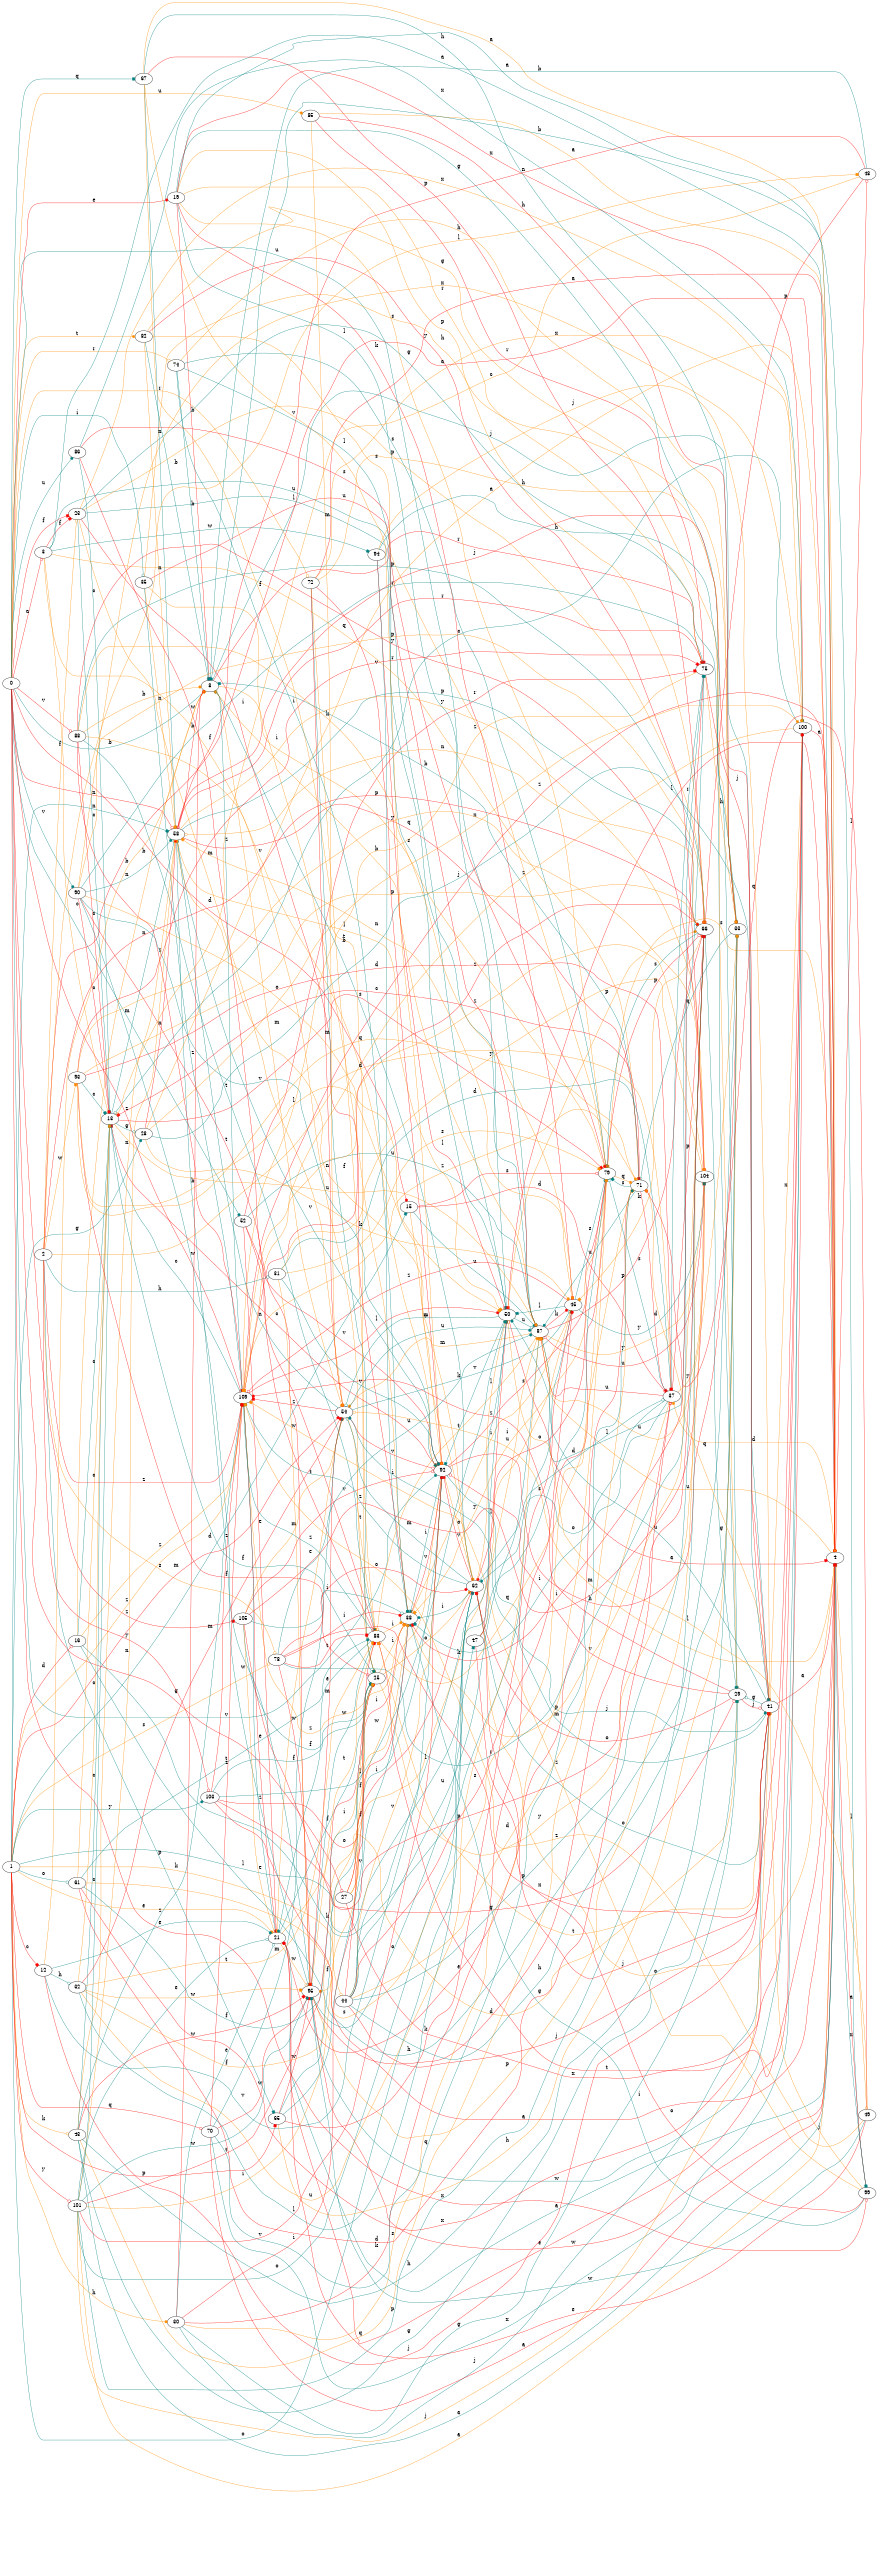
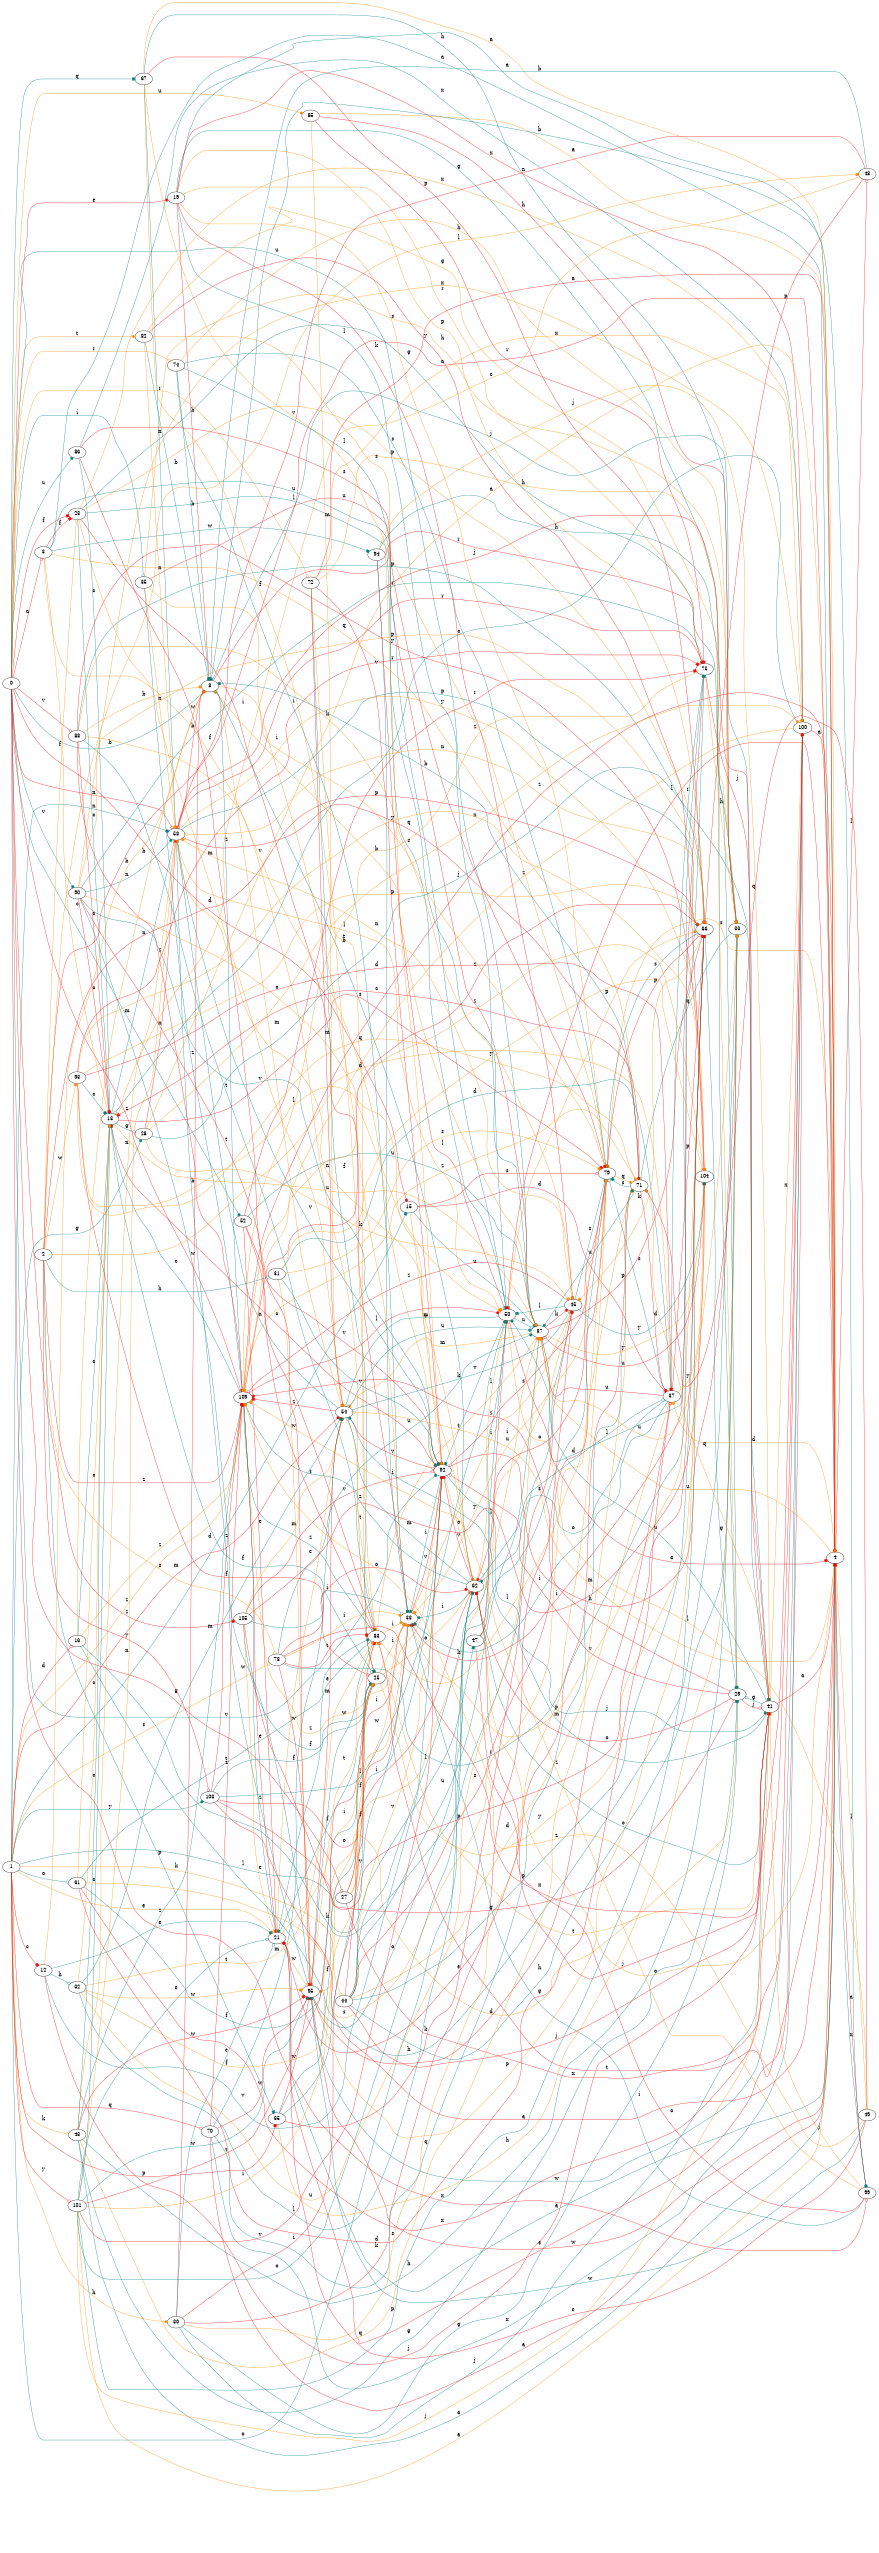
edge "83" -> "71": label "q" -> "l"
edge "78" -> "38": color red -> darkorange
edge "32" -> "54": color red -> teal
